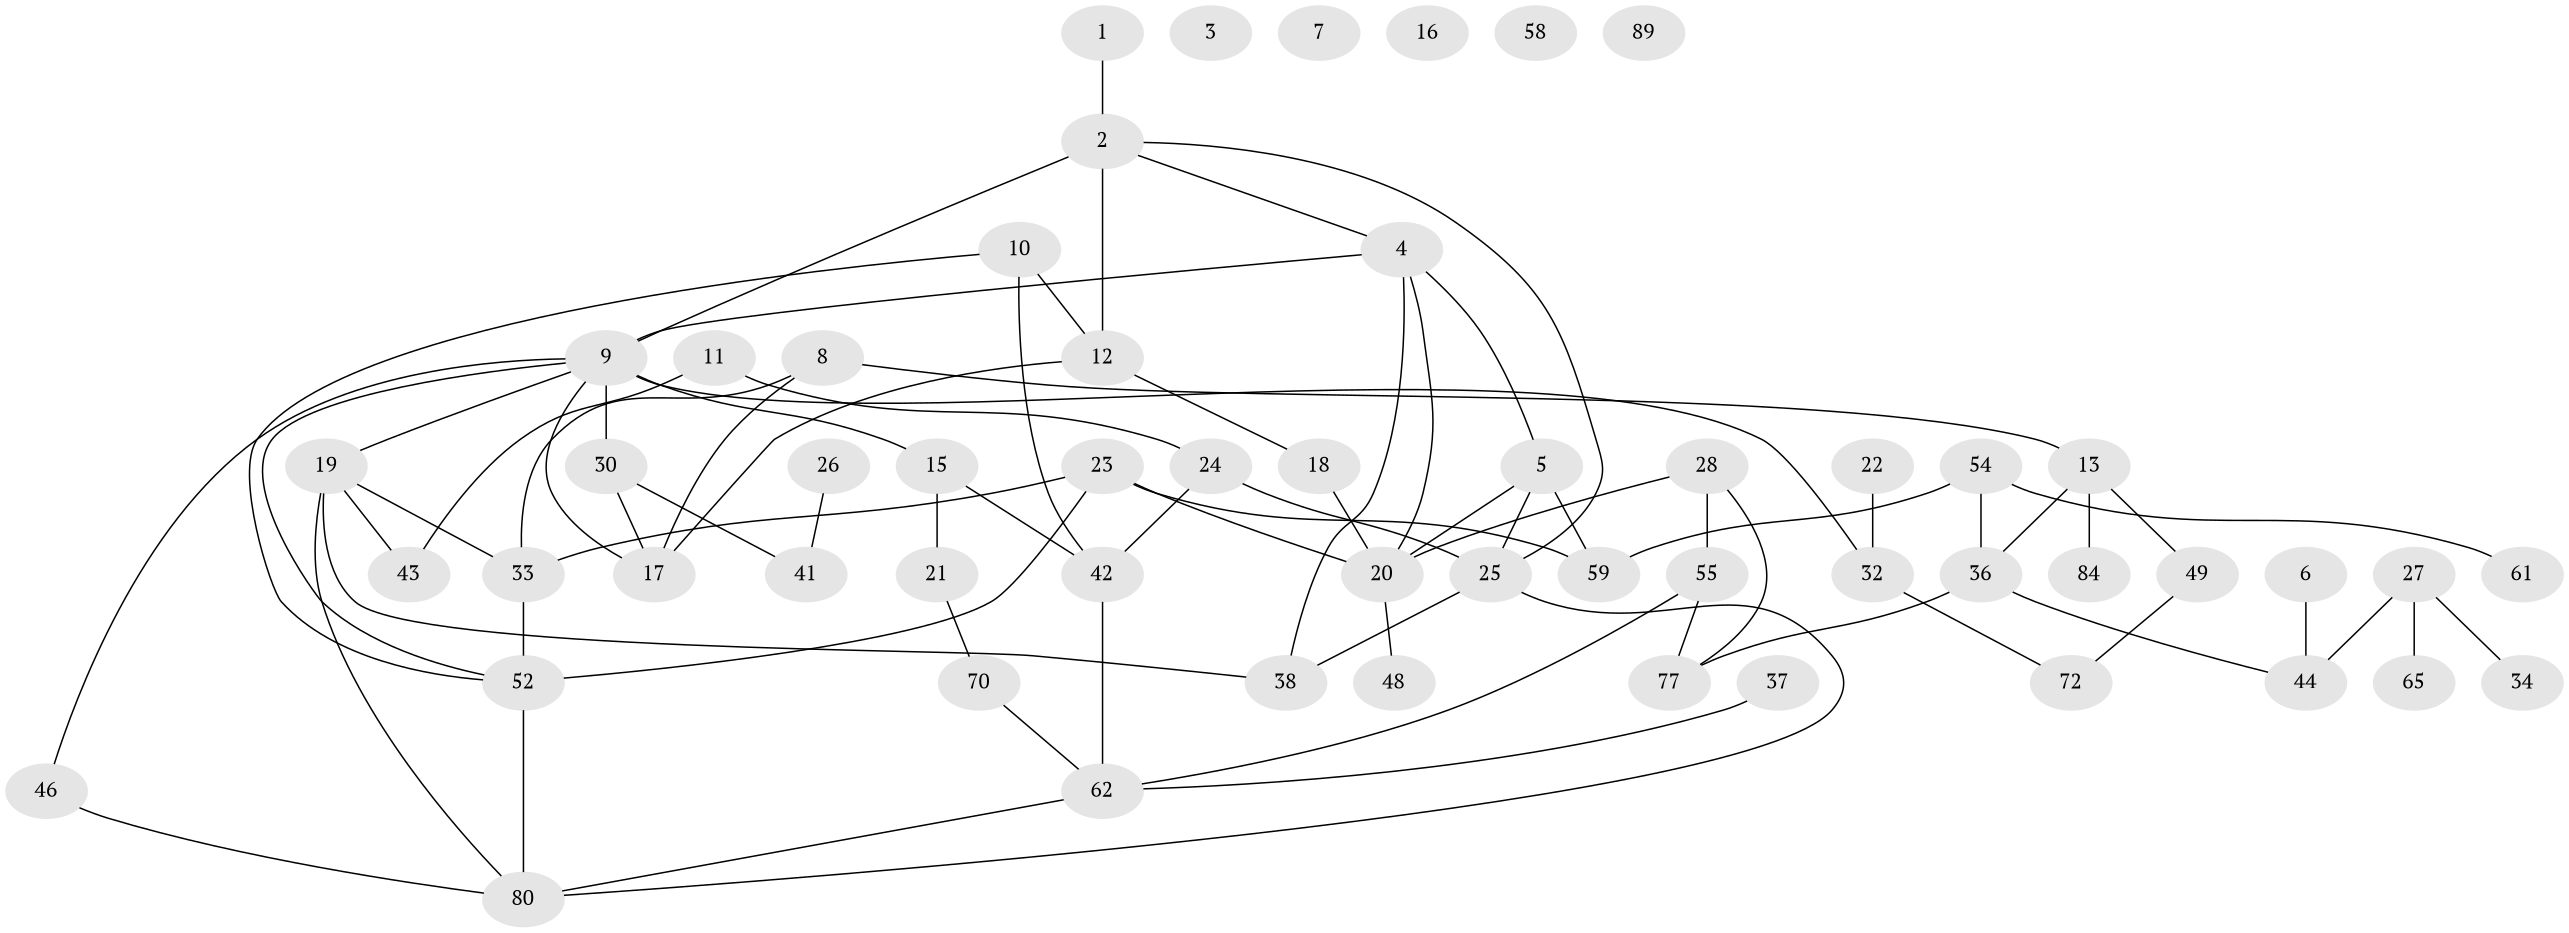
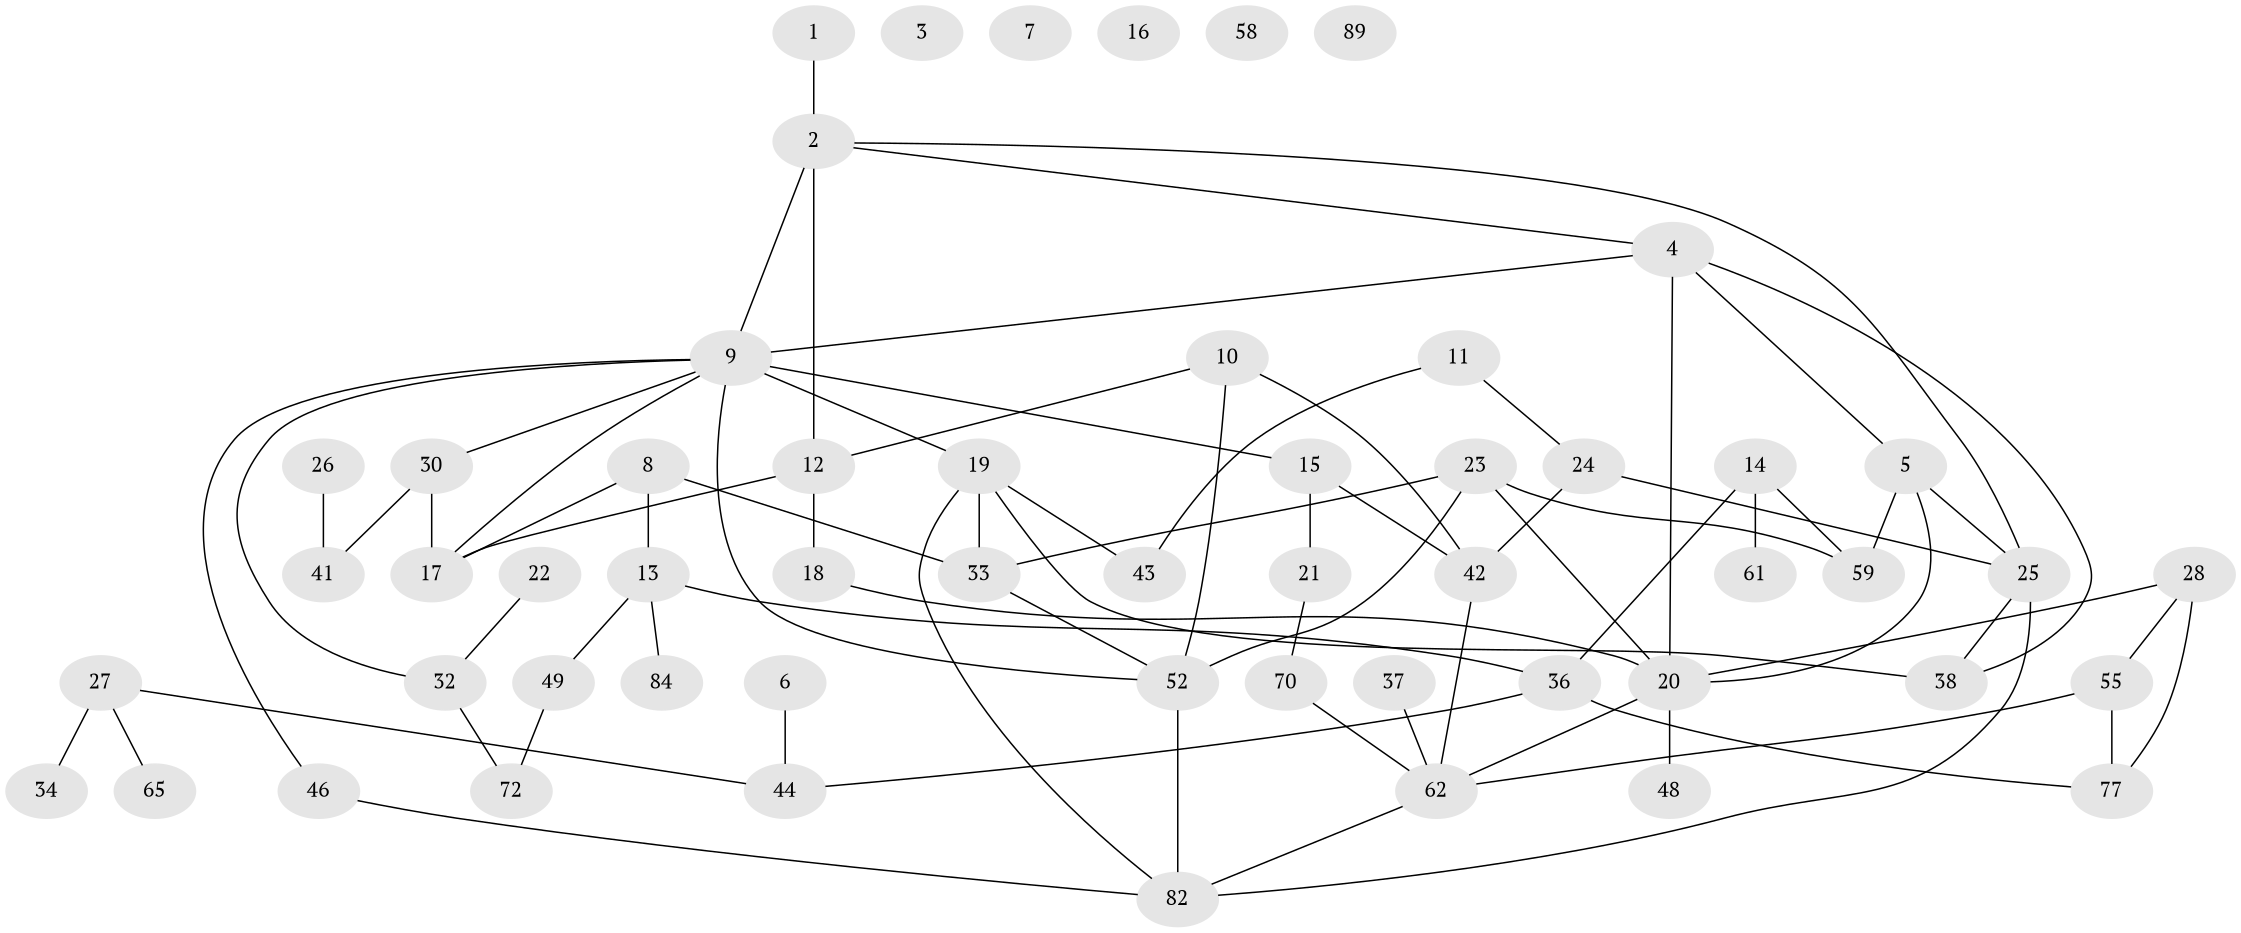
node "54": label "54" -> "14"
edge "20" -- "62": added
node "80": label "80" -> "82"
